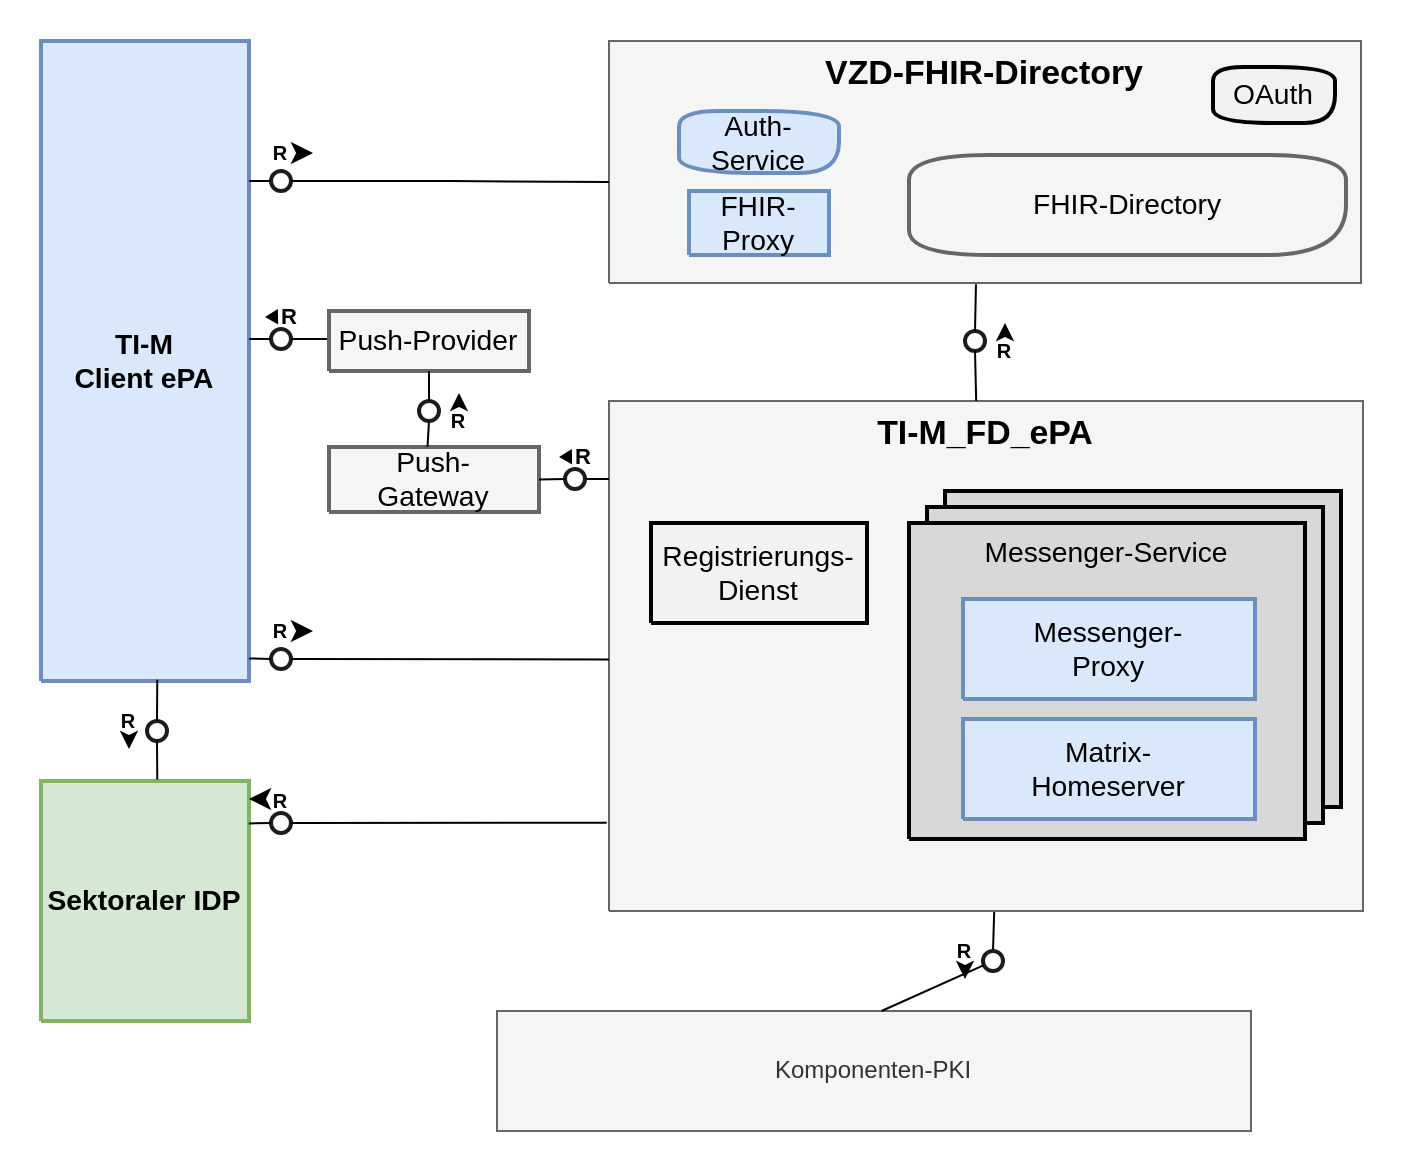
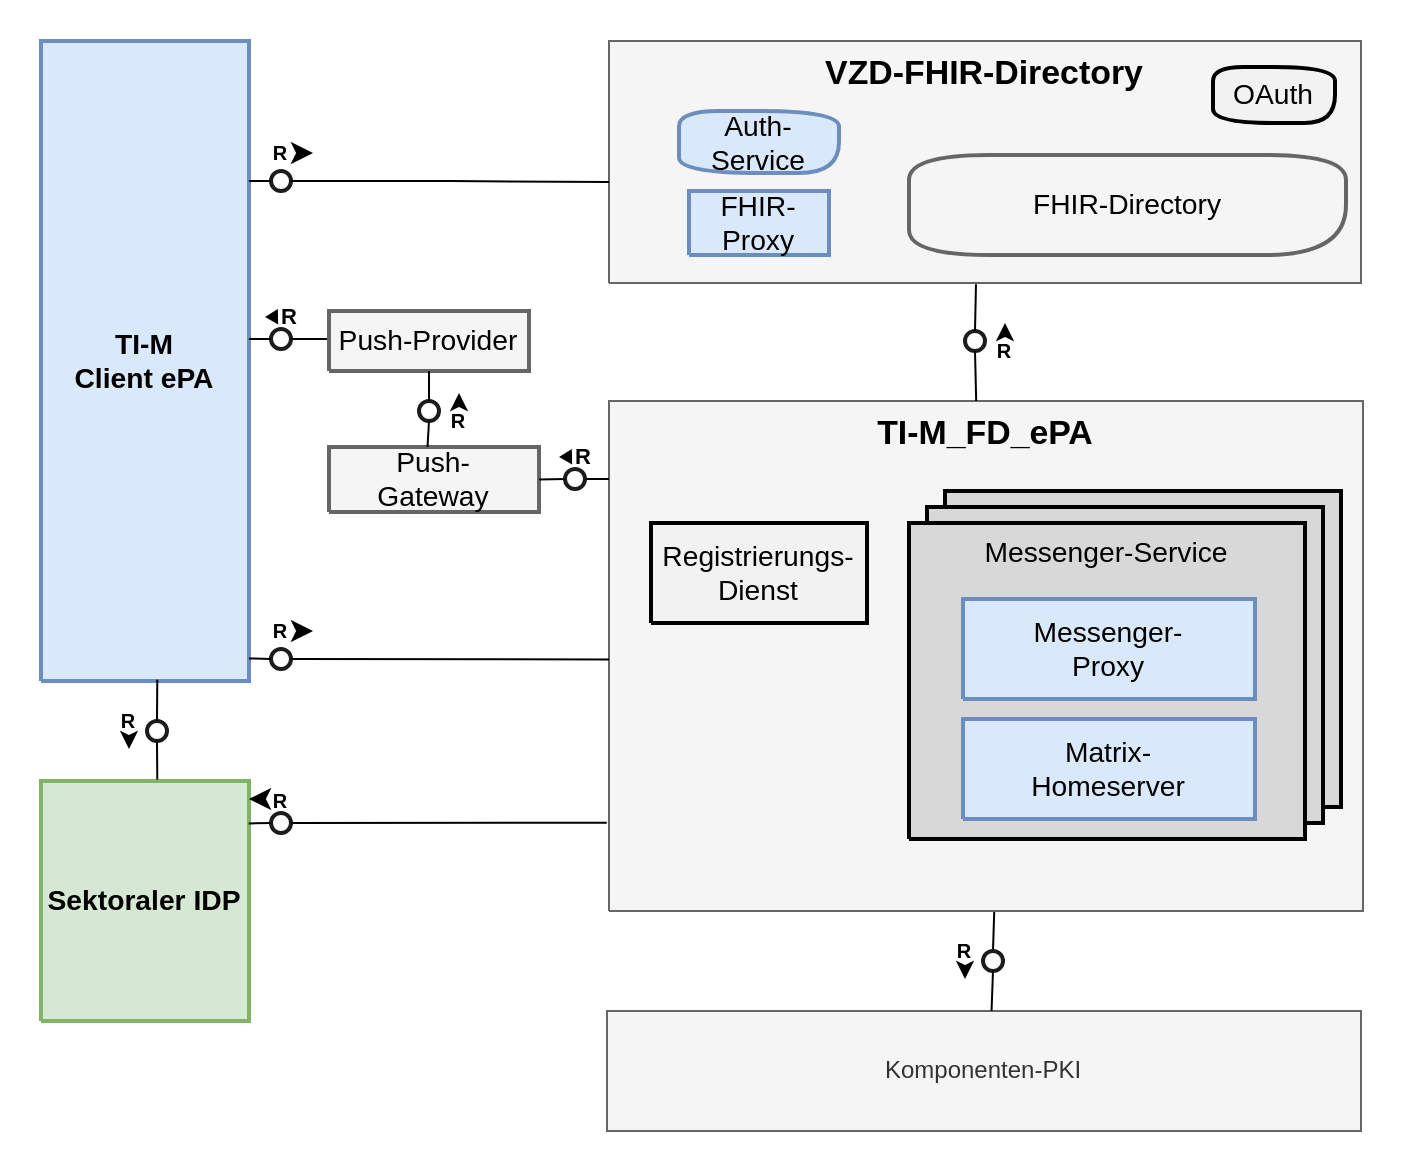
node "Komponenten-PKI": moved (874, 1071) -> (984, 1071)
